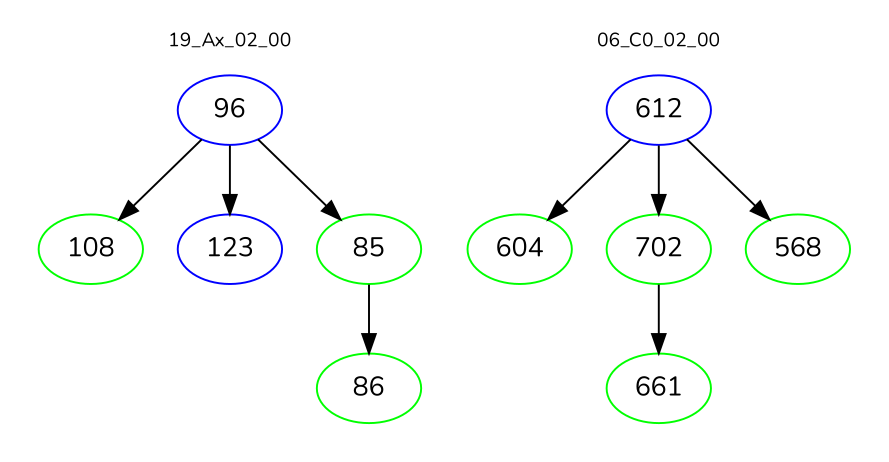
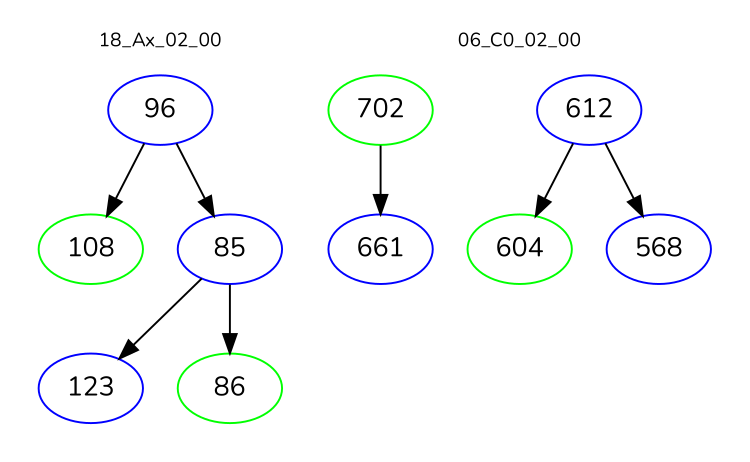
cluster "19_Ax_02_00": label "19_Ax_02_00" -> "18_Ax_02_00"
edge "96" -> "123": now "85" -> "123"
edge "612" -> "702": removed
node "85": color green -> blue
node "568": color green -> blue
node "661": color green -> blue
